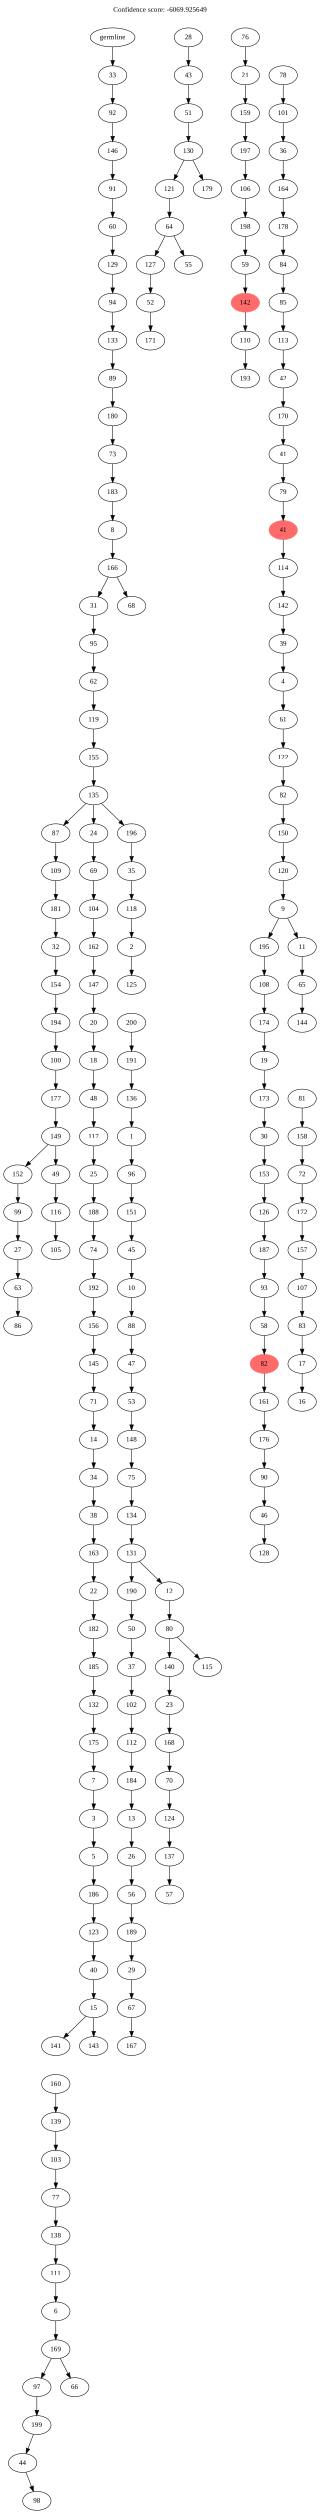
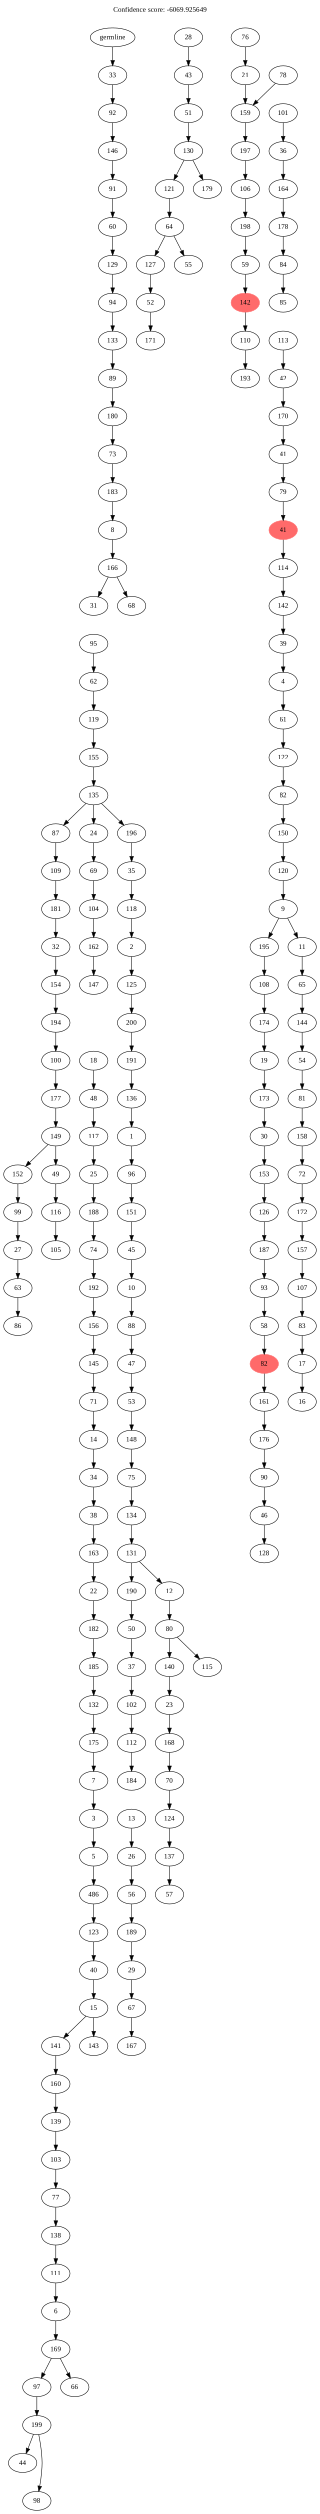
edge "78" -> "101": now "78" -> "159"
edge "85" -> "113": removed
edge "31" -> "95": removed
edge "125" -> "200": added
node "20": removed
node "54": added
edge "184" -> "13": removed
node "186": label "186" -> "486"
edge "141" -> "160": added
edge "44" -> "98": now "199" -> "98"
